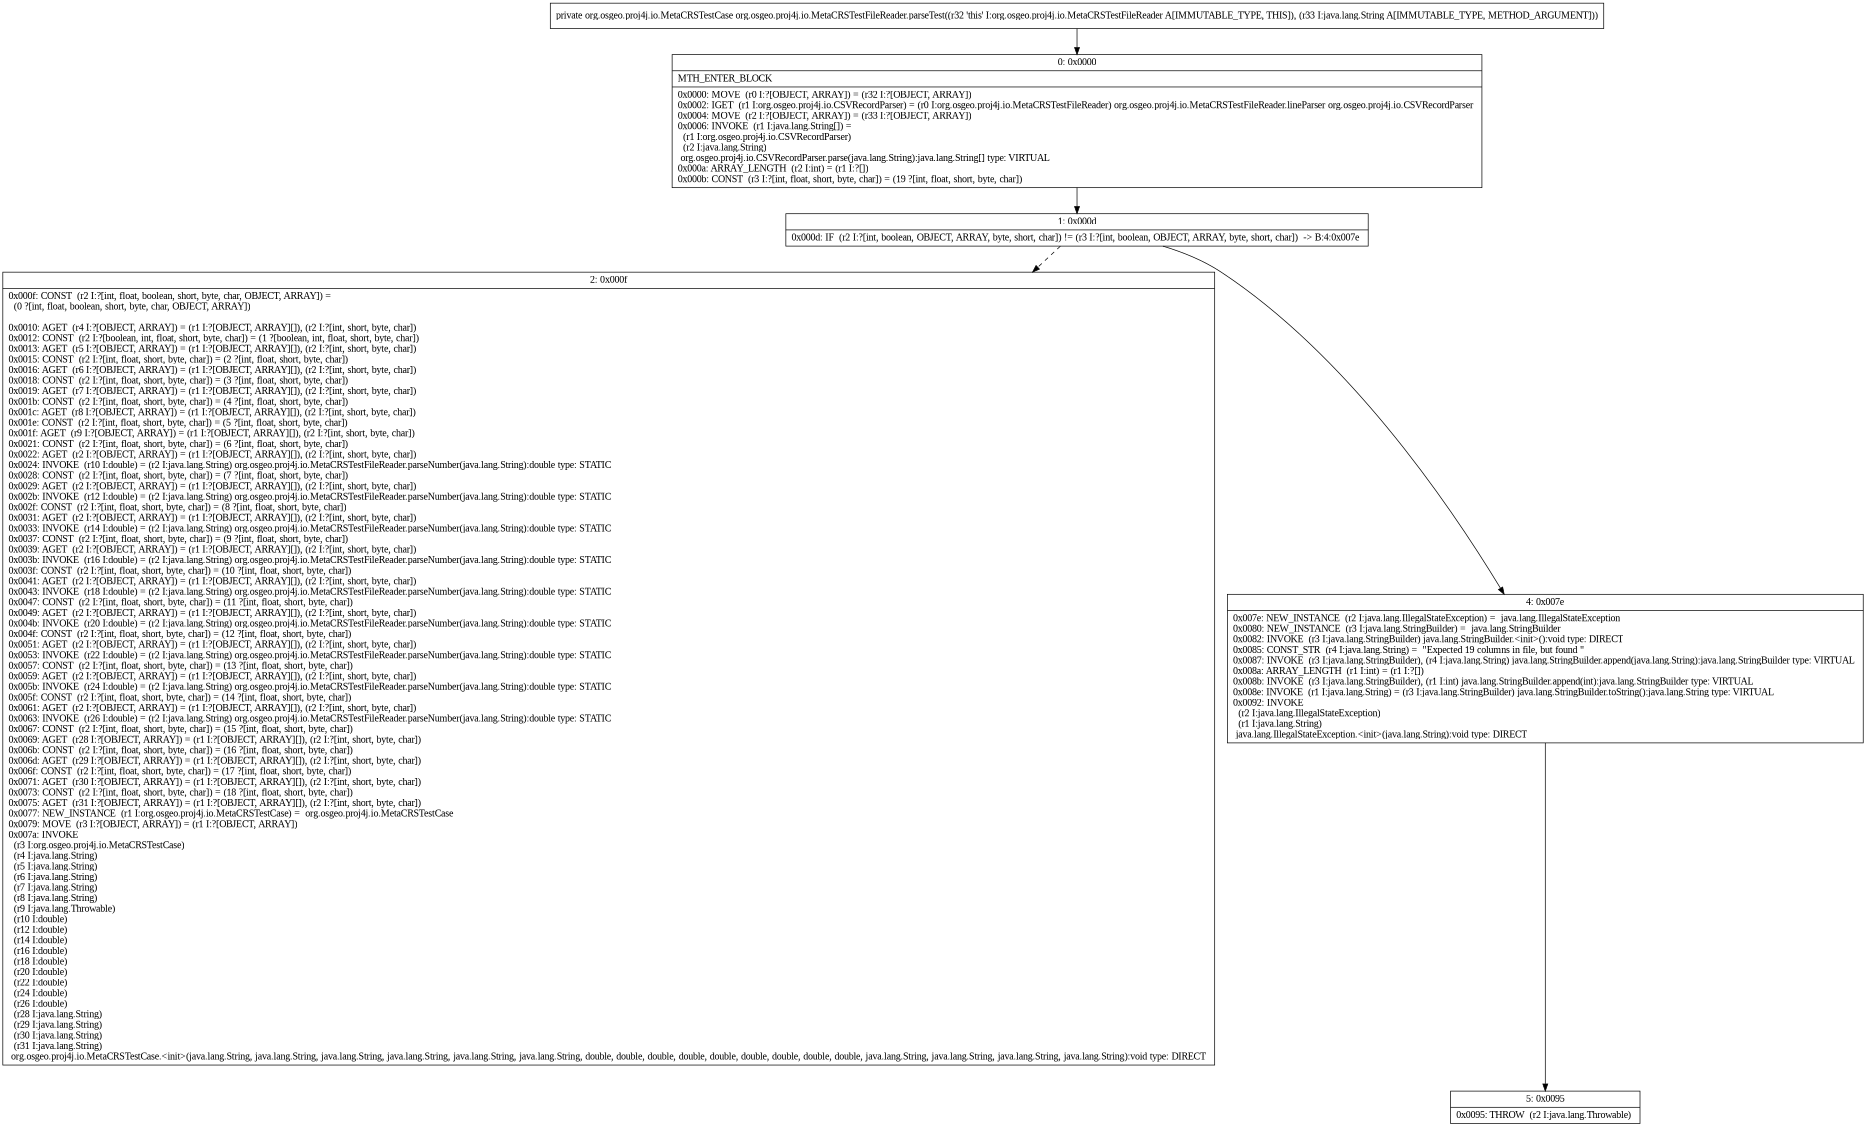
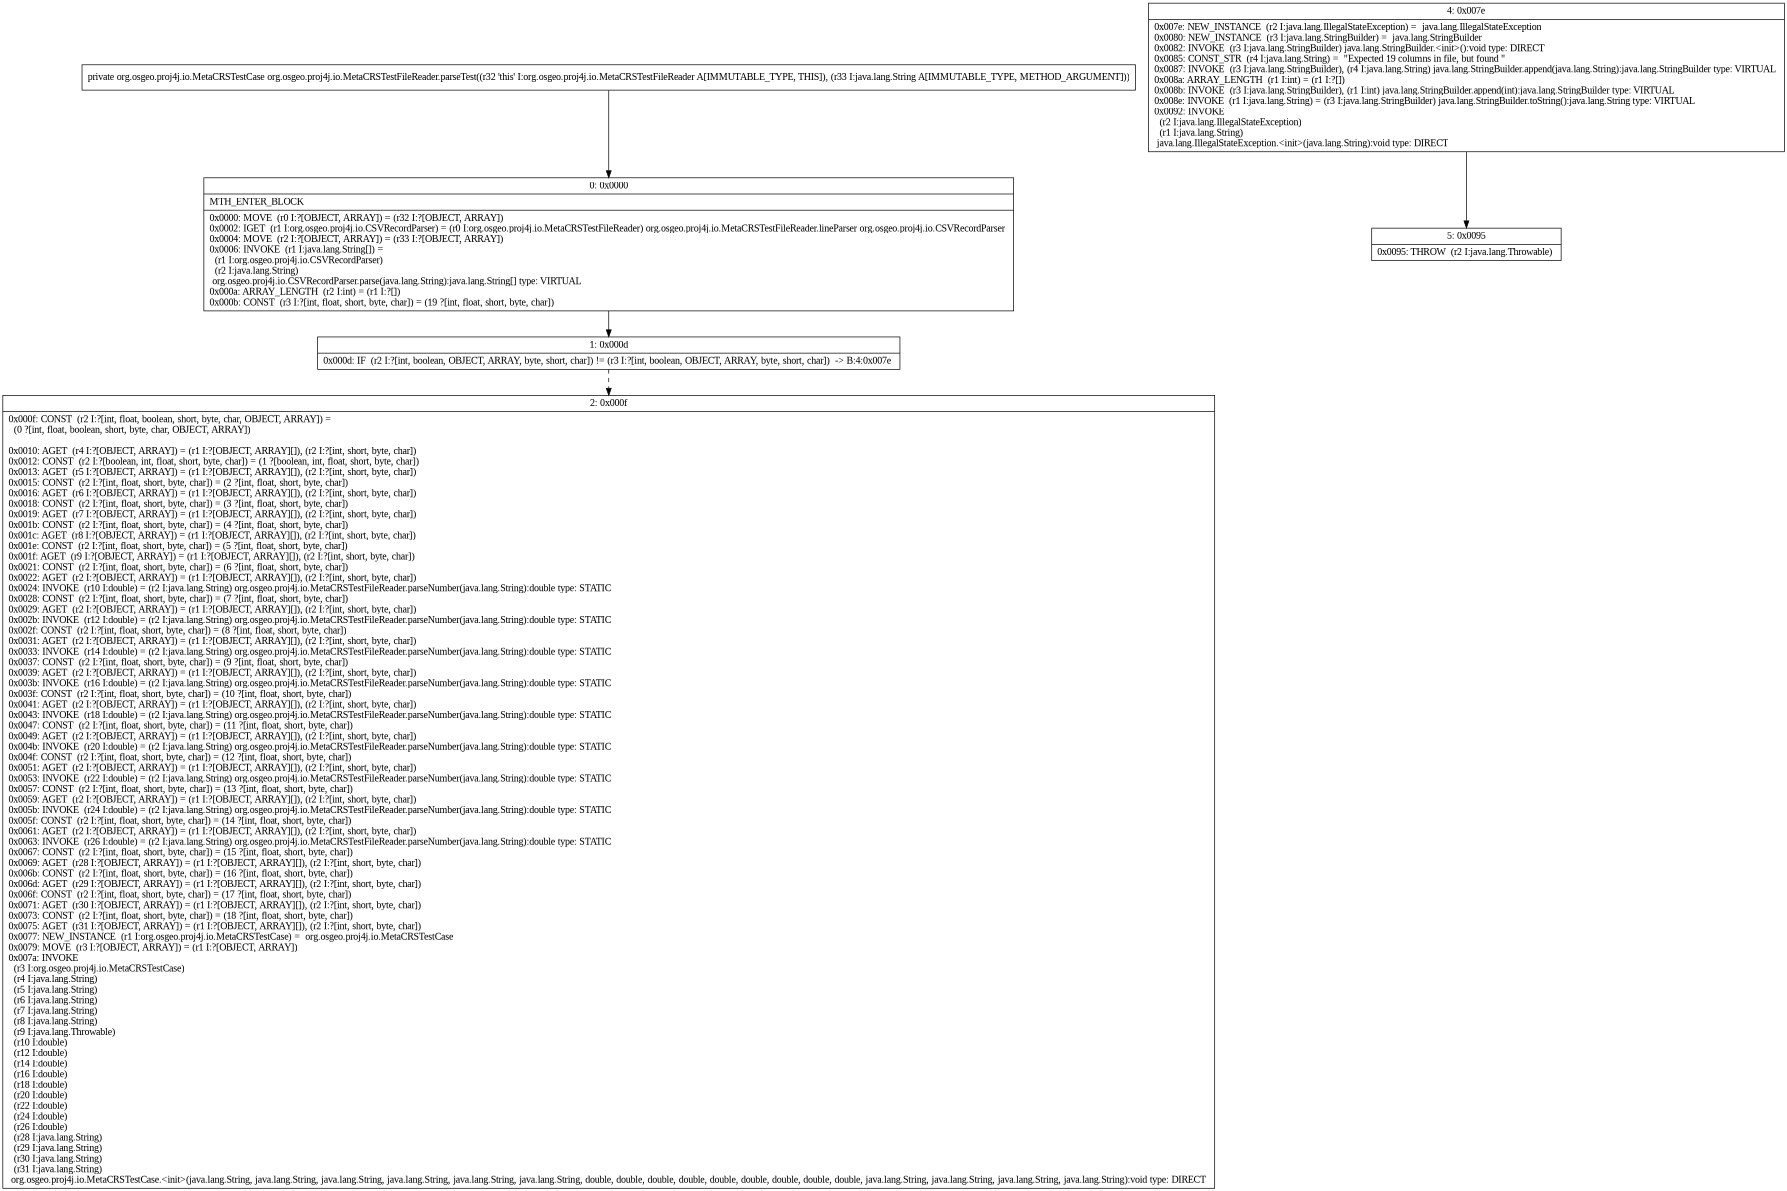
edge "1: 0x000d" -> "4: 0x007e": removed
